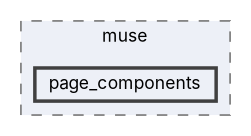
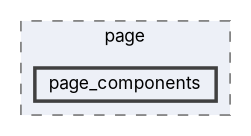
cluster "muse": label "muse" -> "page"
